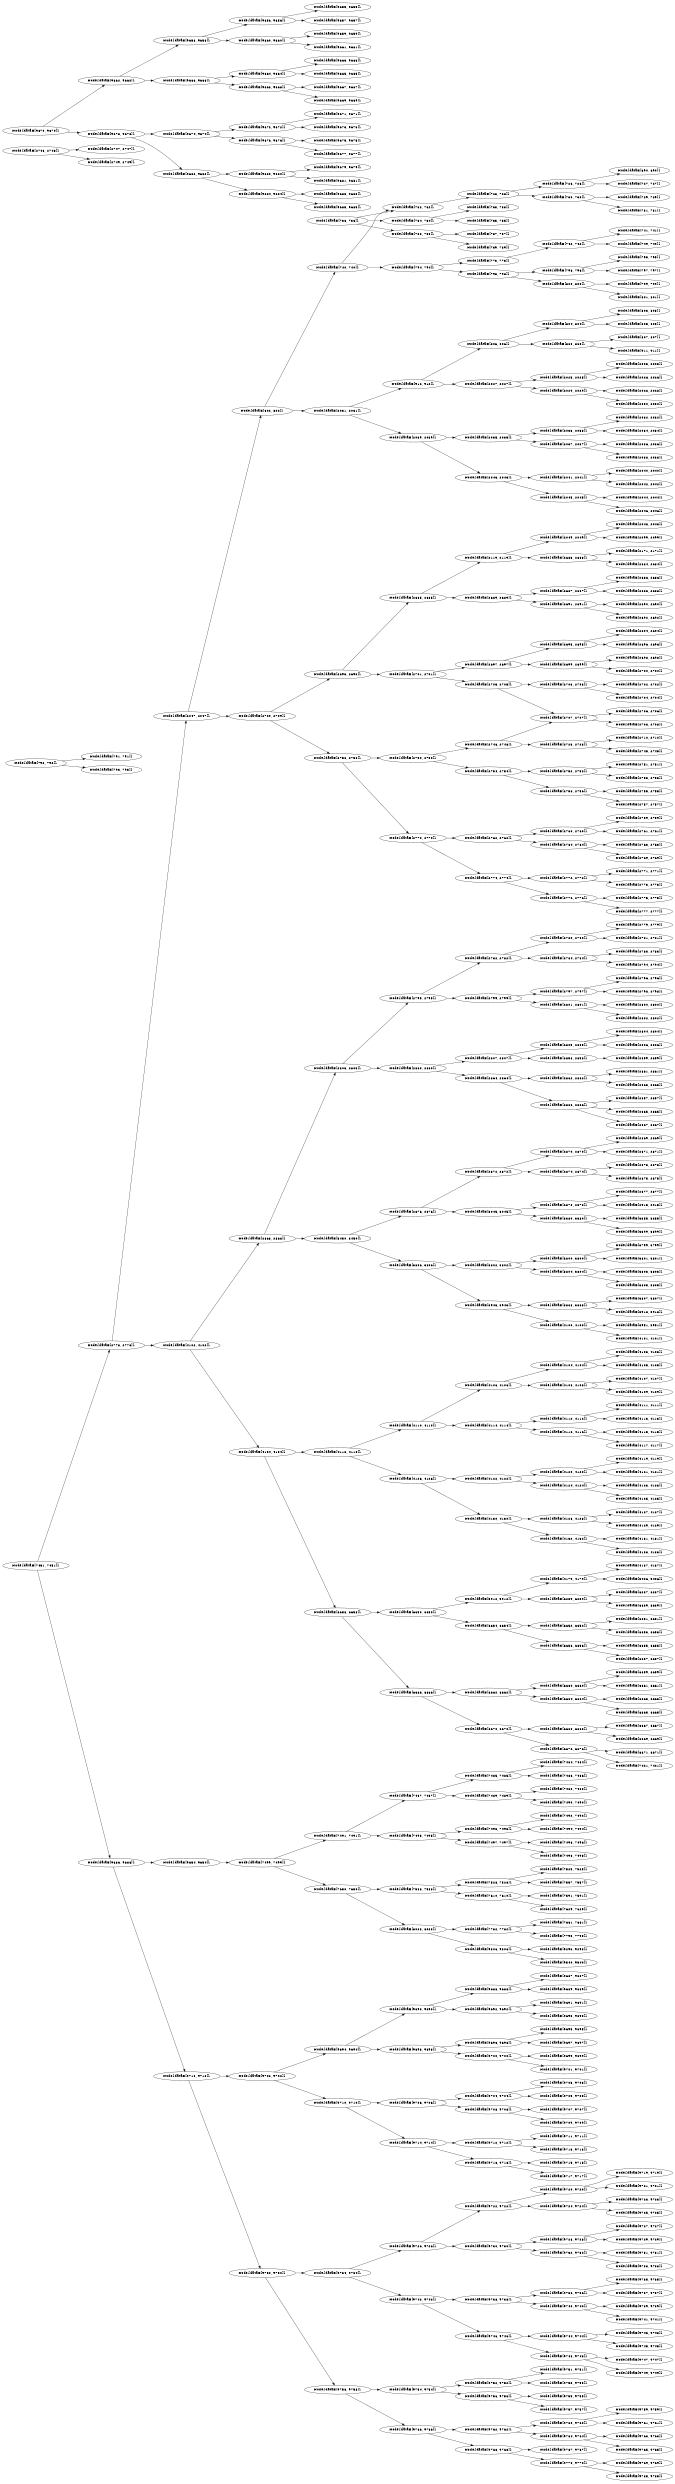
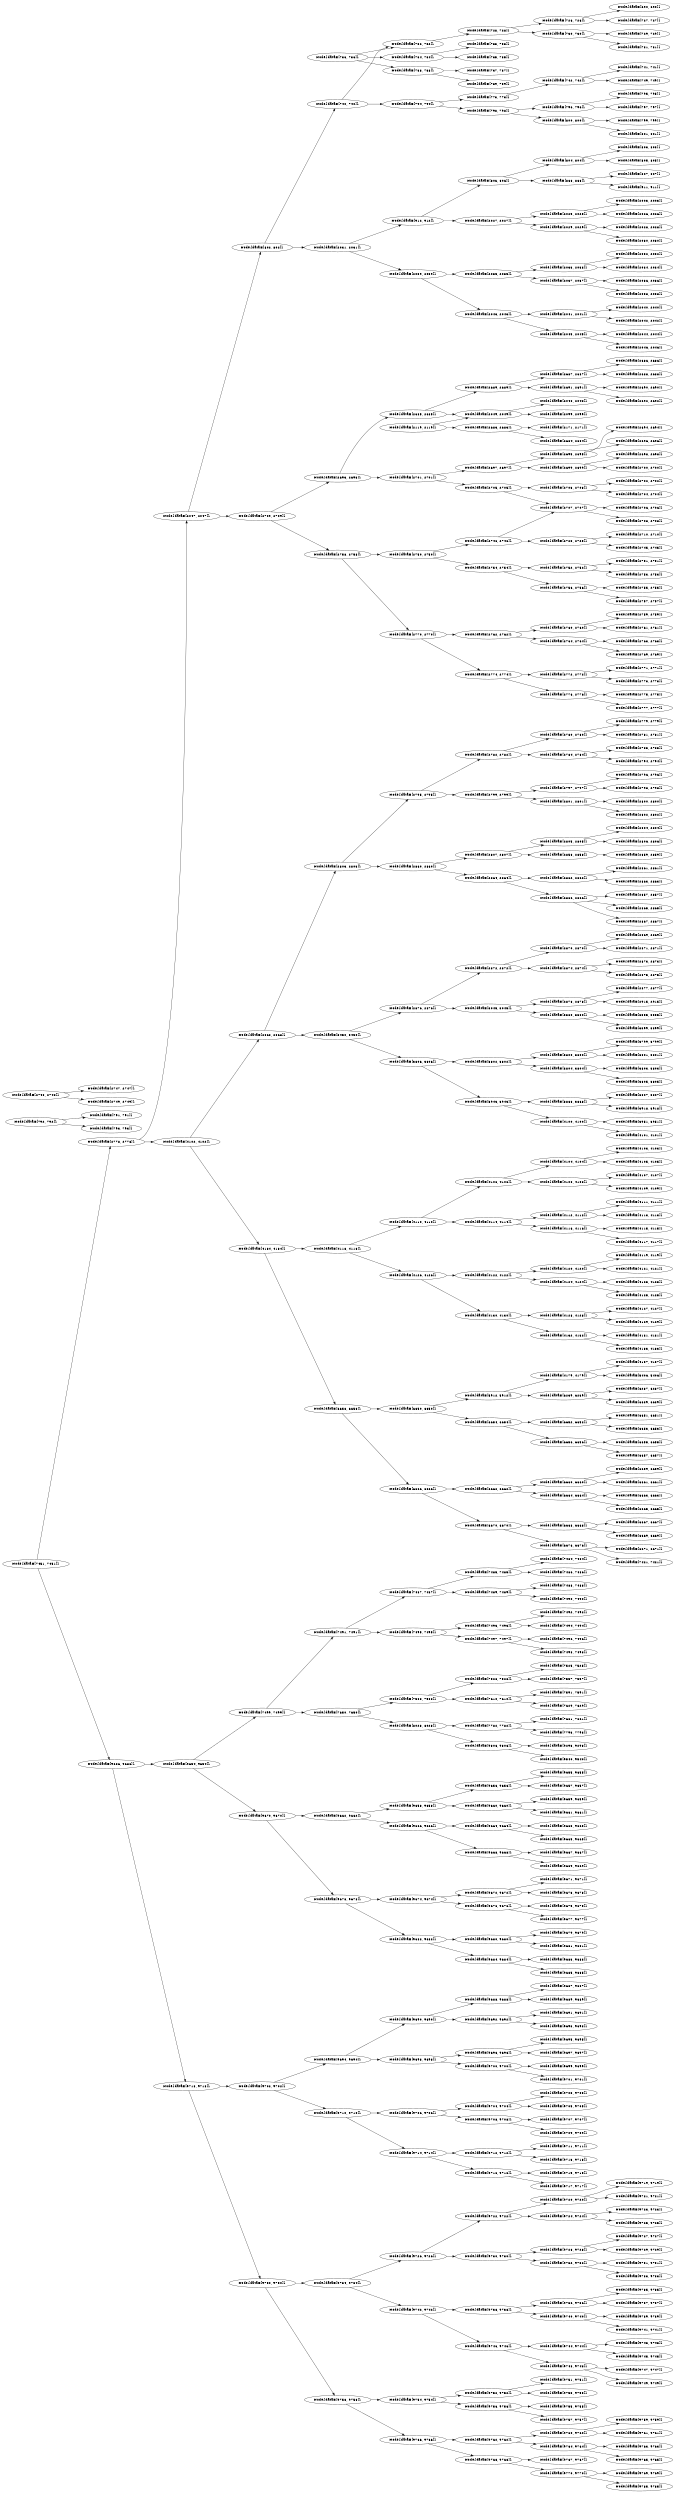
edge "Node{data=[2685, 2685]}" -> "Node{data=[2119, 2119]}": now "Node{data=[2685, 2685]}" -> "Node{data=[2049, 2049]}"
edge "Node{data=[9654, 9654]}" -> "Node{data=[9670, 9670]}": added
